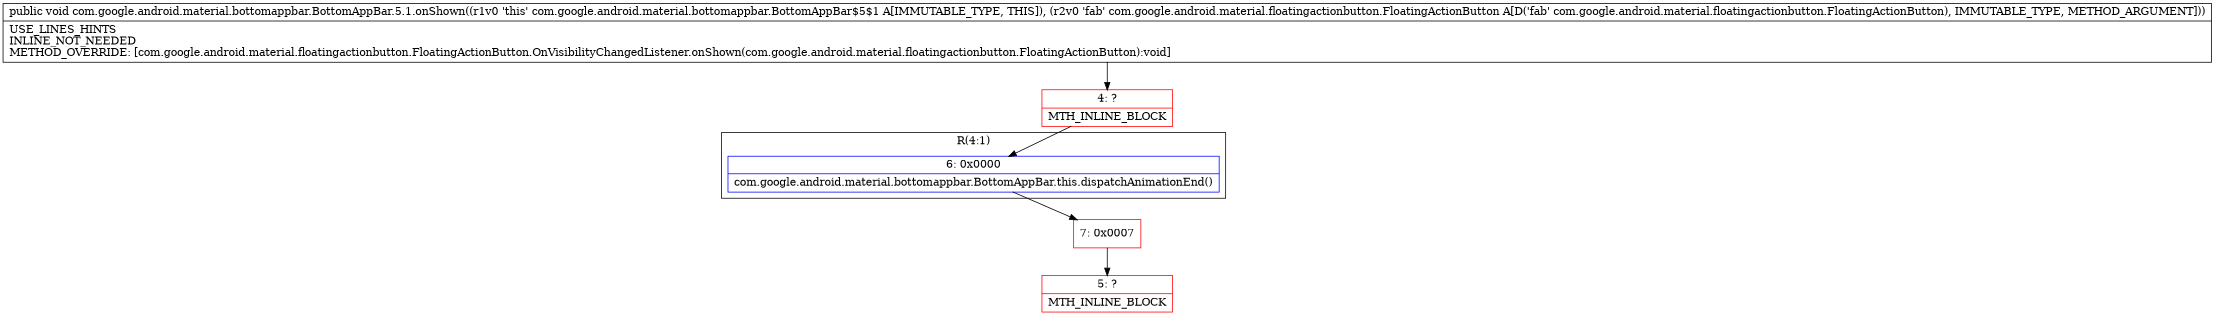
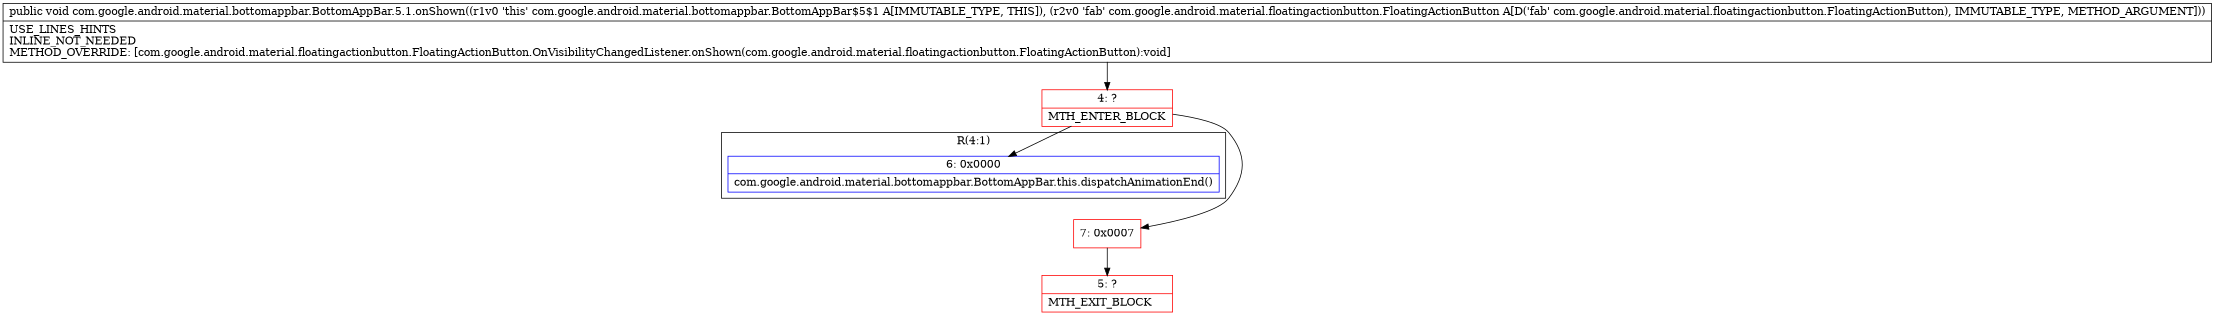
node "4: ?": text "MTH_INLINE_BLOCK" -> "MTH_ENTER_BLOCK"
edge "6: 0x0000" -> "7: 0x0007": now "4: ?" -> "7: 0x0007"
node "5: ?": text "MTH_INLINE_BLOCK" -> "MTH_EXIT_BLOCK"
